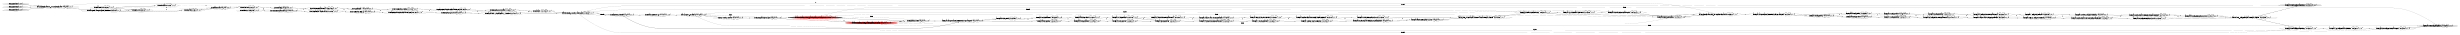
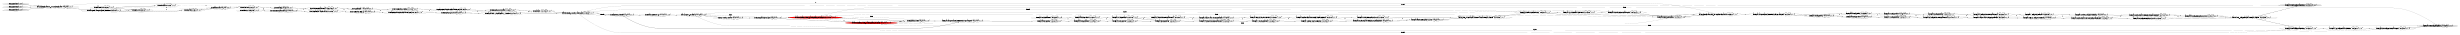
node "assertEquals(true,init.getDebug())@@@24@@@['1', '1', '0']": removed
